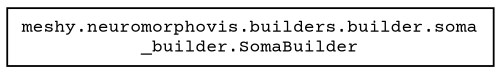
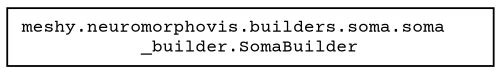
node "meshy.neuromorphovis.builders.builder.soma _builder.SomaBuilder": label "meshy.neuromorphovis.builders.builder.soma _builder.SomaBuilder" -> "meshy.neuromorphovis.builders.soma.soma _builder.SomaBuilder"
